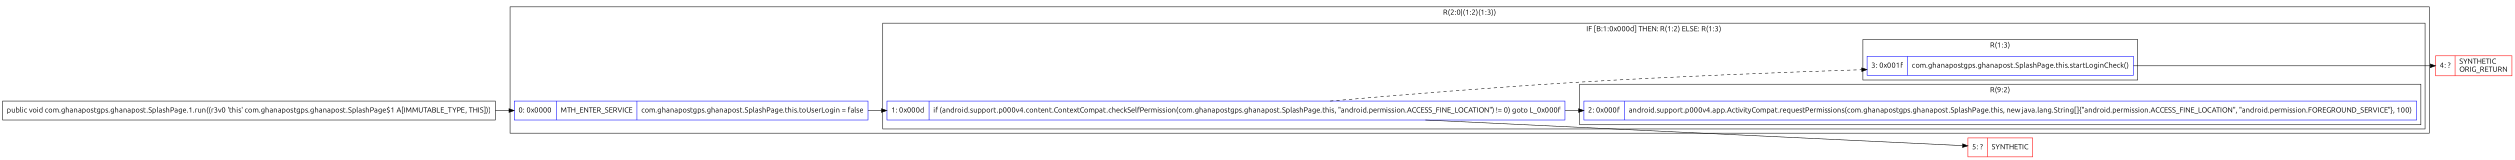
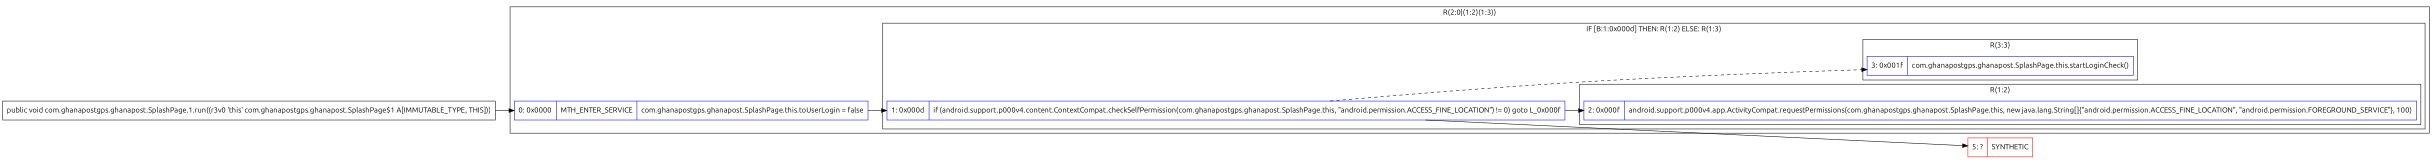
cluster "R(1:3)": label "R(1:3)" -> "R(3:3)"
node "4: ?": removed
cluster "R(9:2)": label "R(9:2)" -> "R(1:2)"
